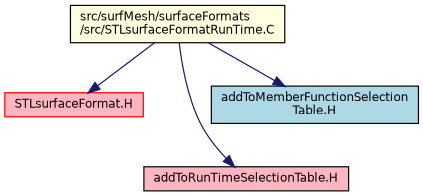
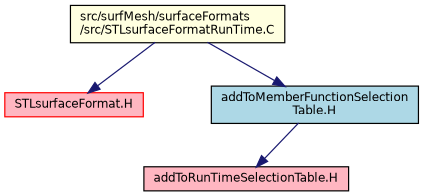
edge "src/surfMesh/surfaceFormats /src/STLsurfaceFormatRunTime.C" -> "addToRunTimeSelectionTable.H": now "addToMemberFunctionSelection Table.H" -> "addToRunTimeSelectionTable.H"
